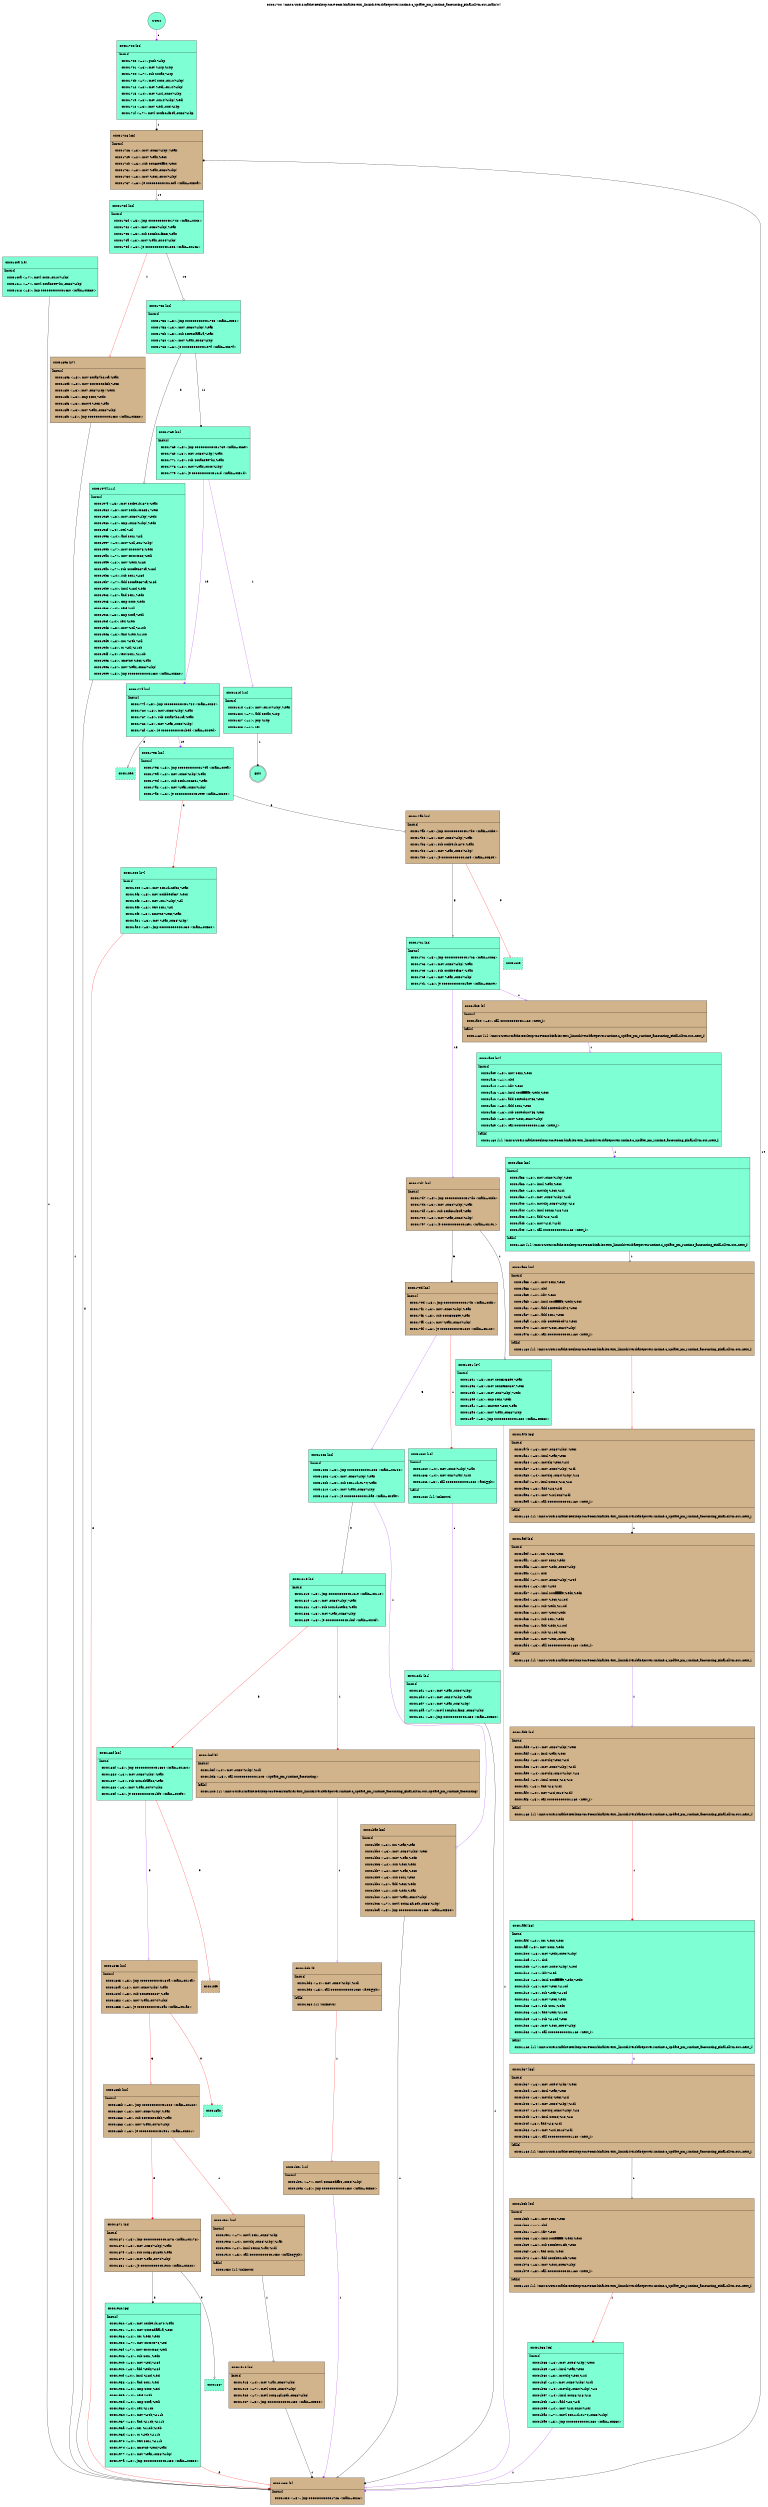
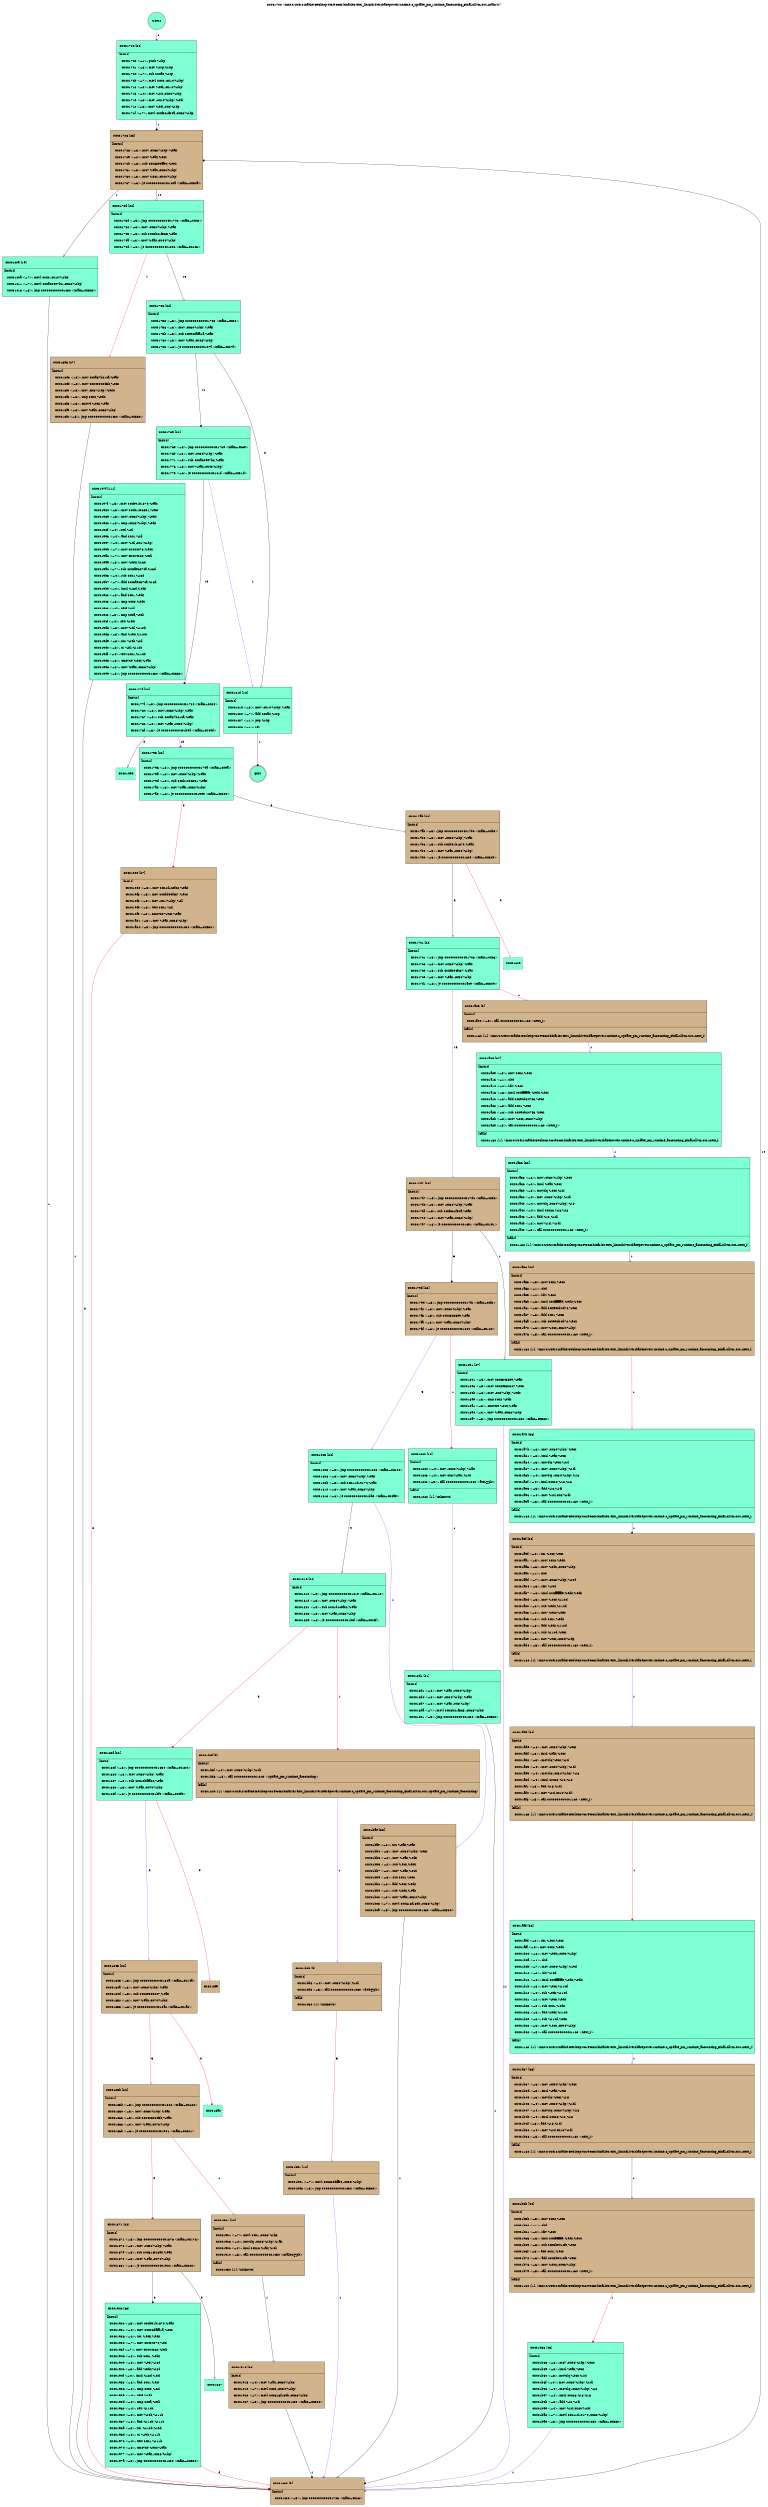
edge "0x401726 [23]" -> "0x401c0a [19]": added, label "1"
edge "0x401753 [22]" -> "0x40197f [111]": now "0x401753 [22]" -> "0x401c1d [12]"
edge "0x401769 [22]" -> "0x40177f [22]": color purple -> black
node "0x4019ee [27]": fillcolor aquamarine -> tan
node "0x401a7b [36]": fillcolor tan -> aquamarine
edge "0x401891 [27]" -> "0x401c30 [5]": label " 1" -> " 11"
edge "0x401bd8 [9]" -> "0x401be1 [12]": label " 1" -> " 5"
